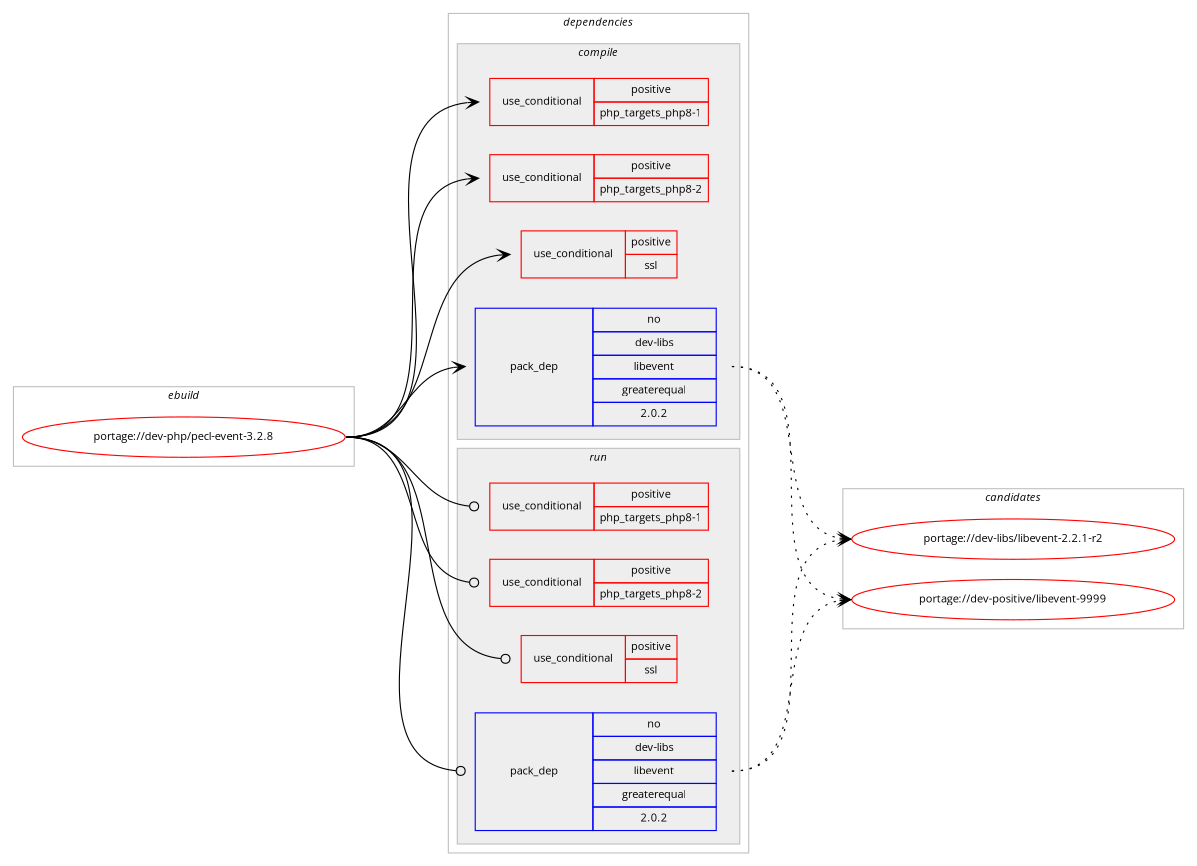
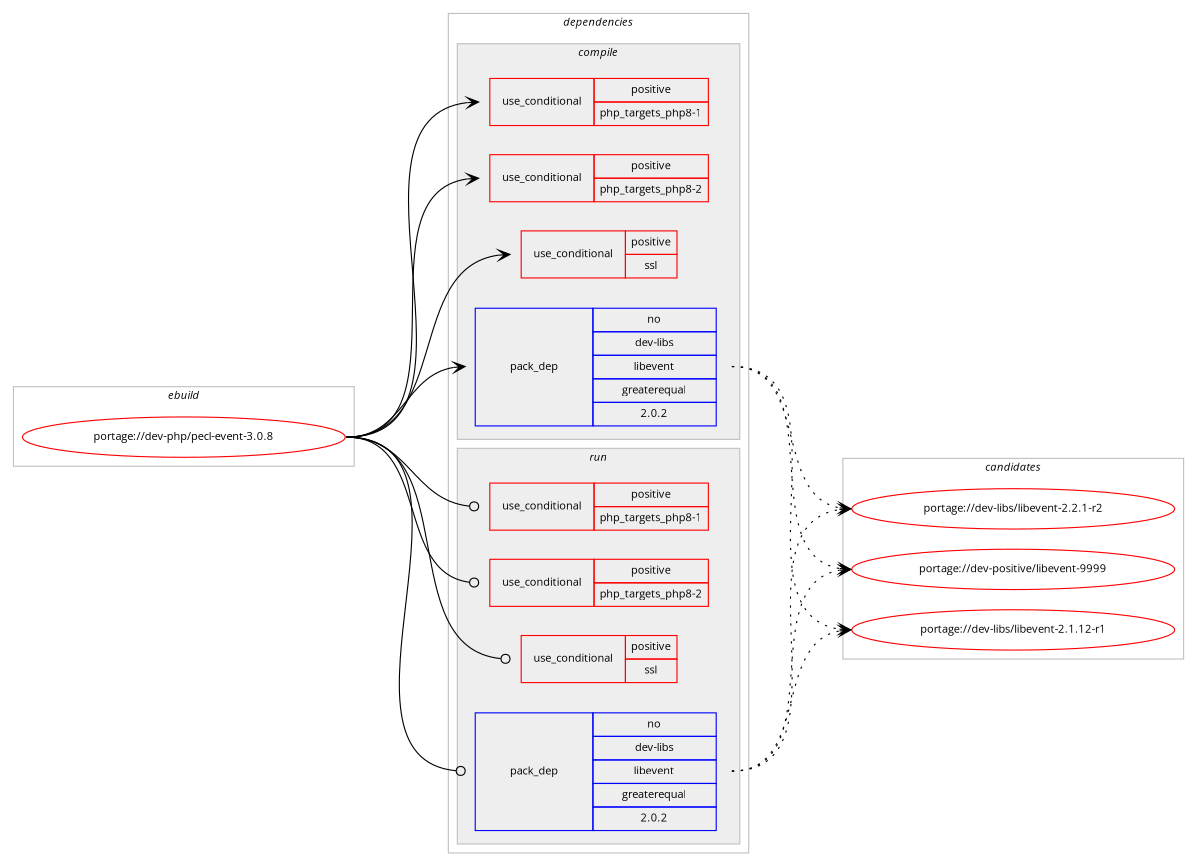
node "portage://dev-php/pecl-event-3.2.8": label "portage://dev-php/pecl-event-3.2.8" -> "portage://dev-php/pecl-event-3.0.8"
node "portage://dev-libs/libevent-2.1.12-r1": added
